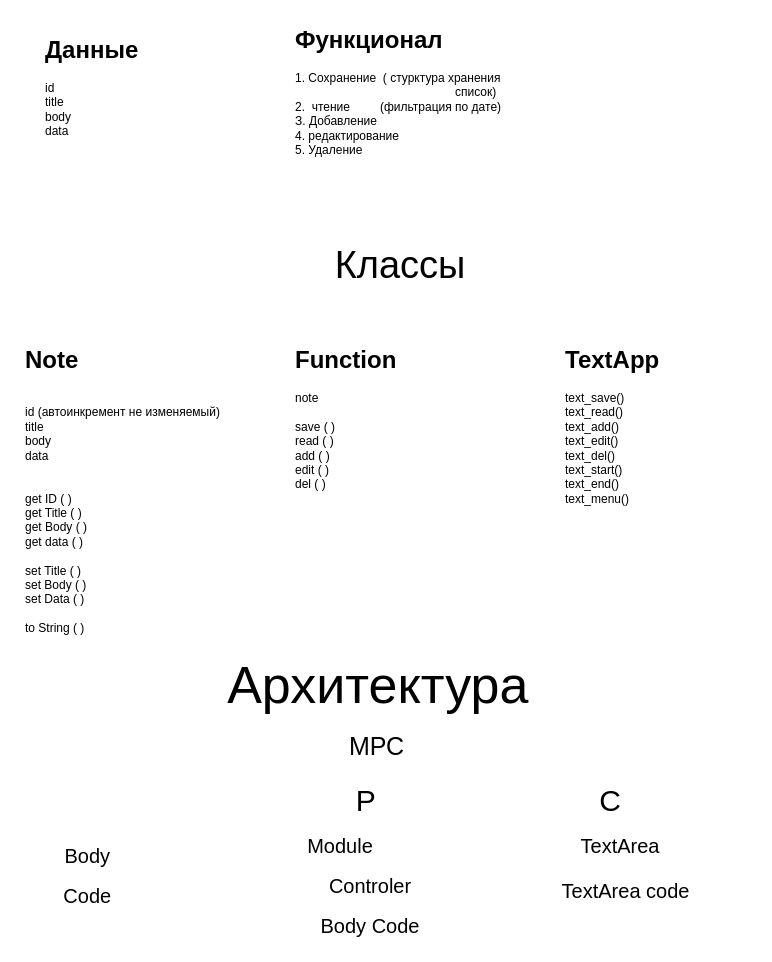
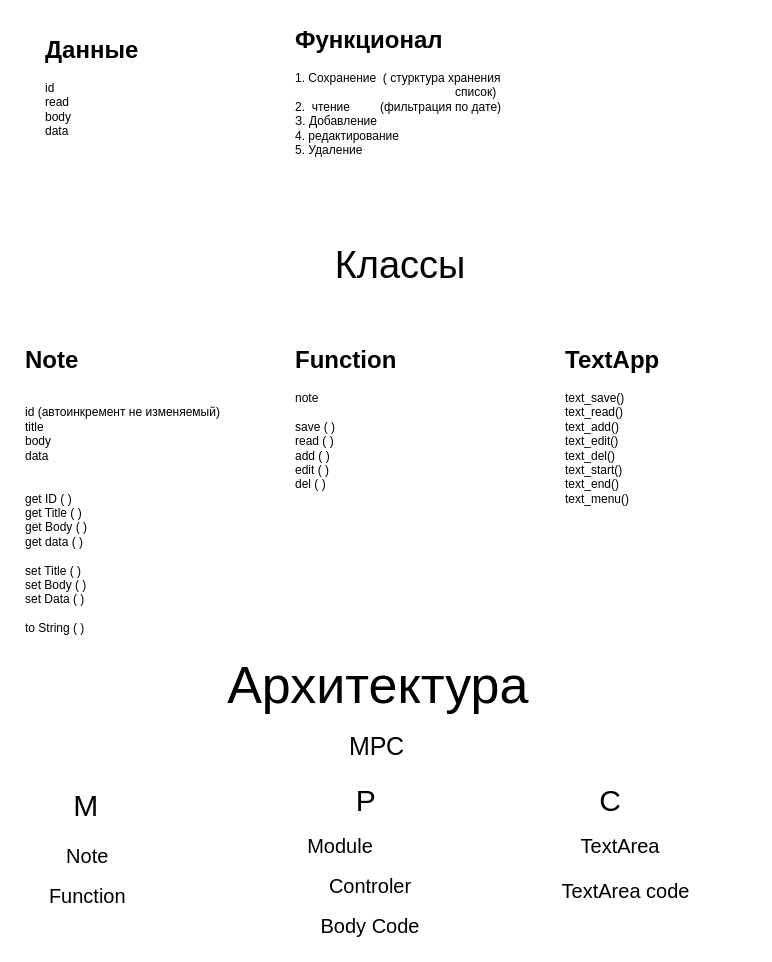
node "Данные id title body data": label "Данные id title body data" -> "Данные id read body data"
node "М": added
node "Body": label "Body" -> "Note"
node "Code": label "Code" -> "Function"
